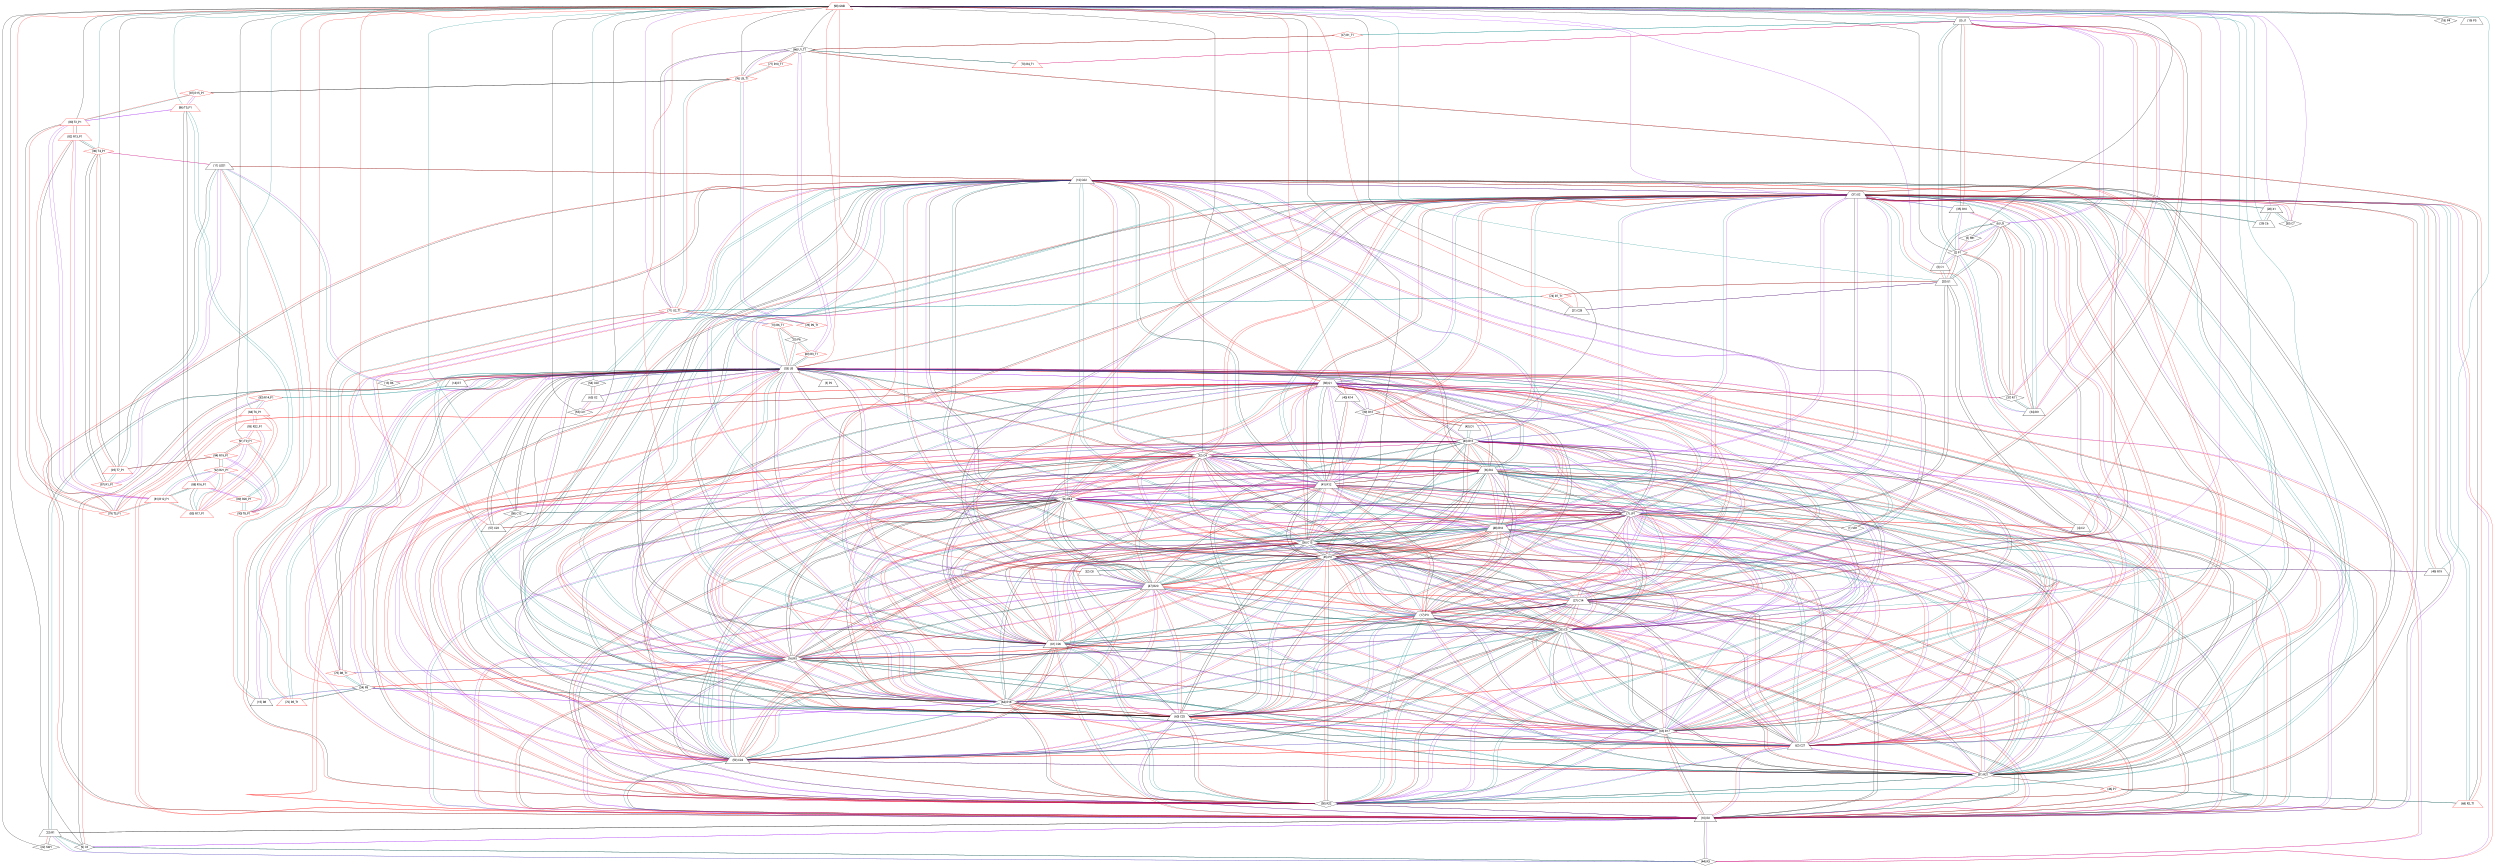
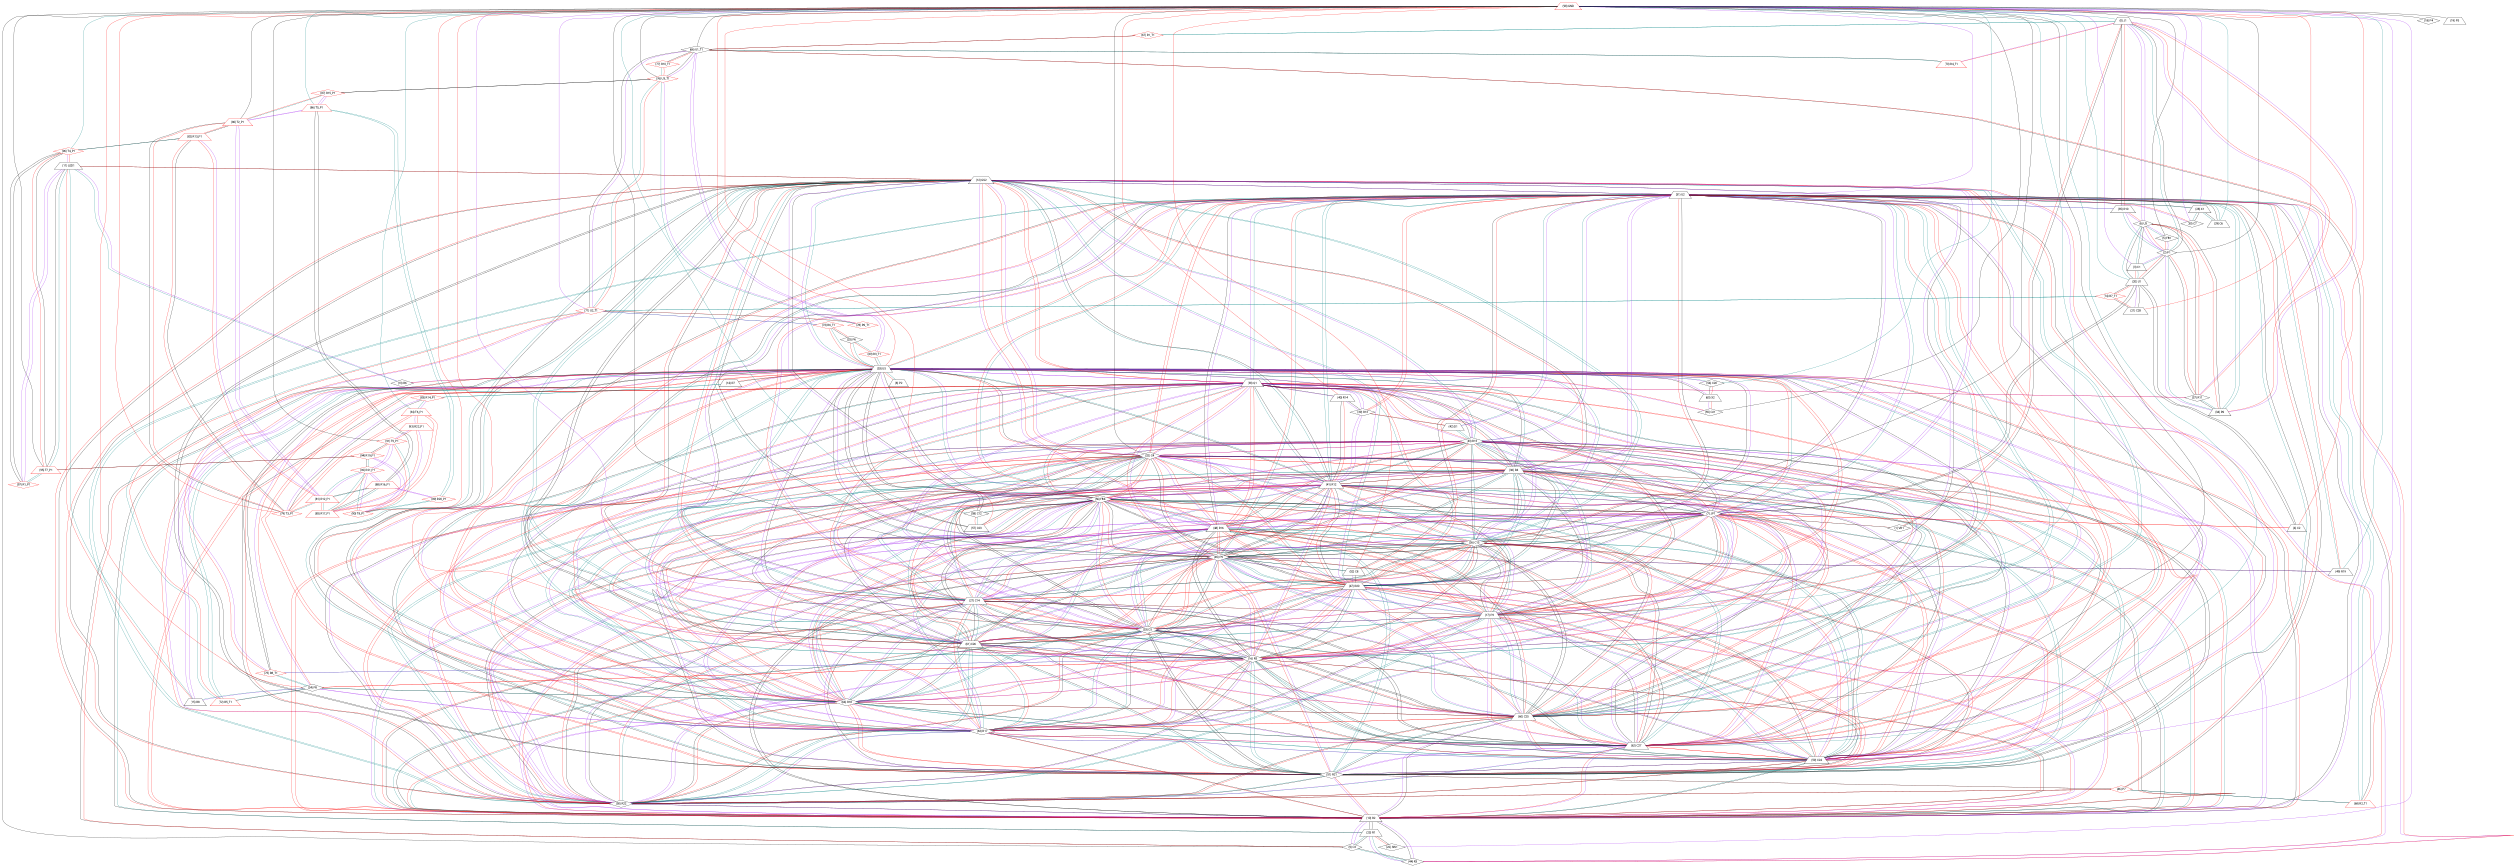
edge "(98) GND" -- "(22) SW1": color black -> purple
edge "(98) GND" -- "(59) C24": added
